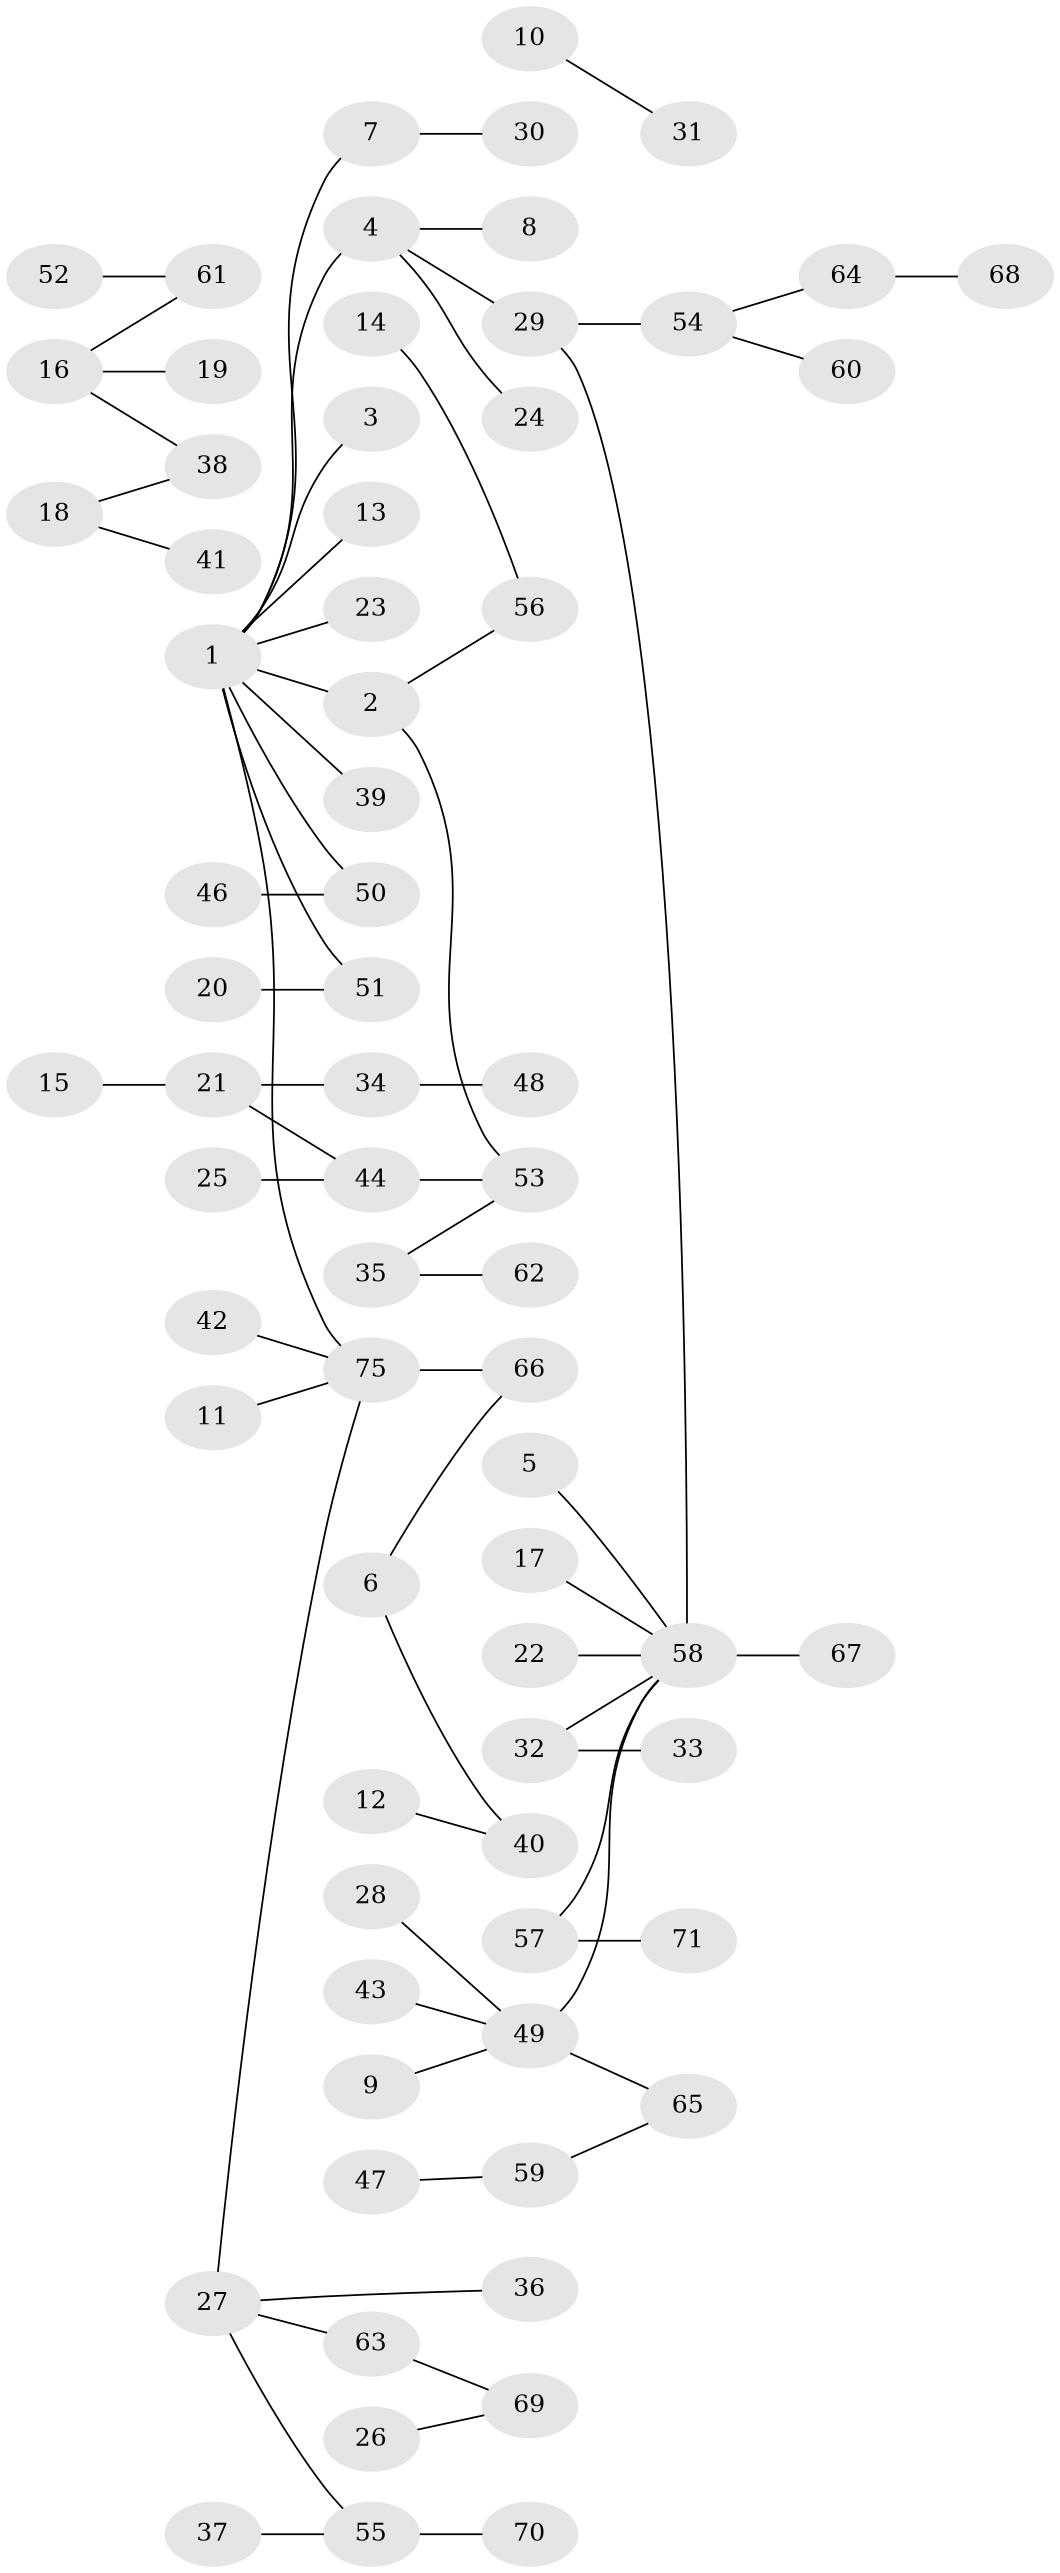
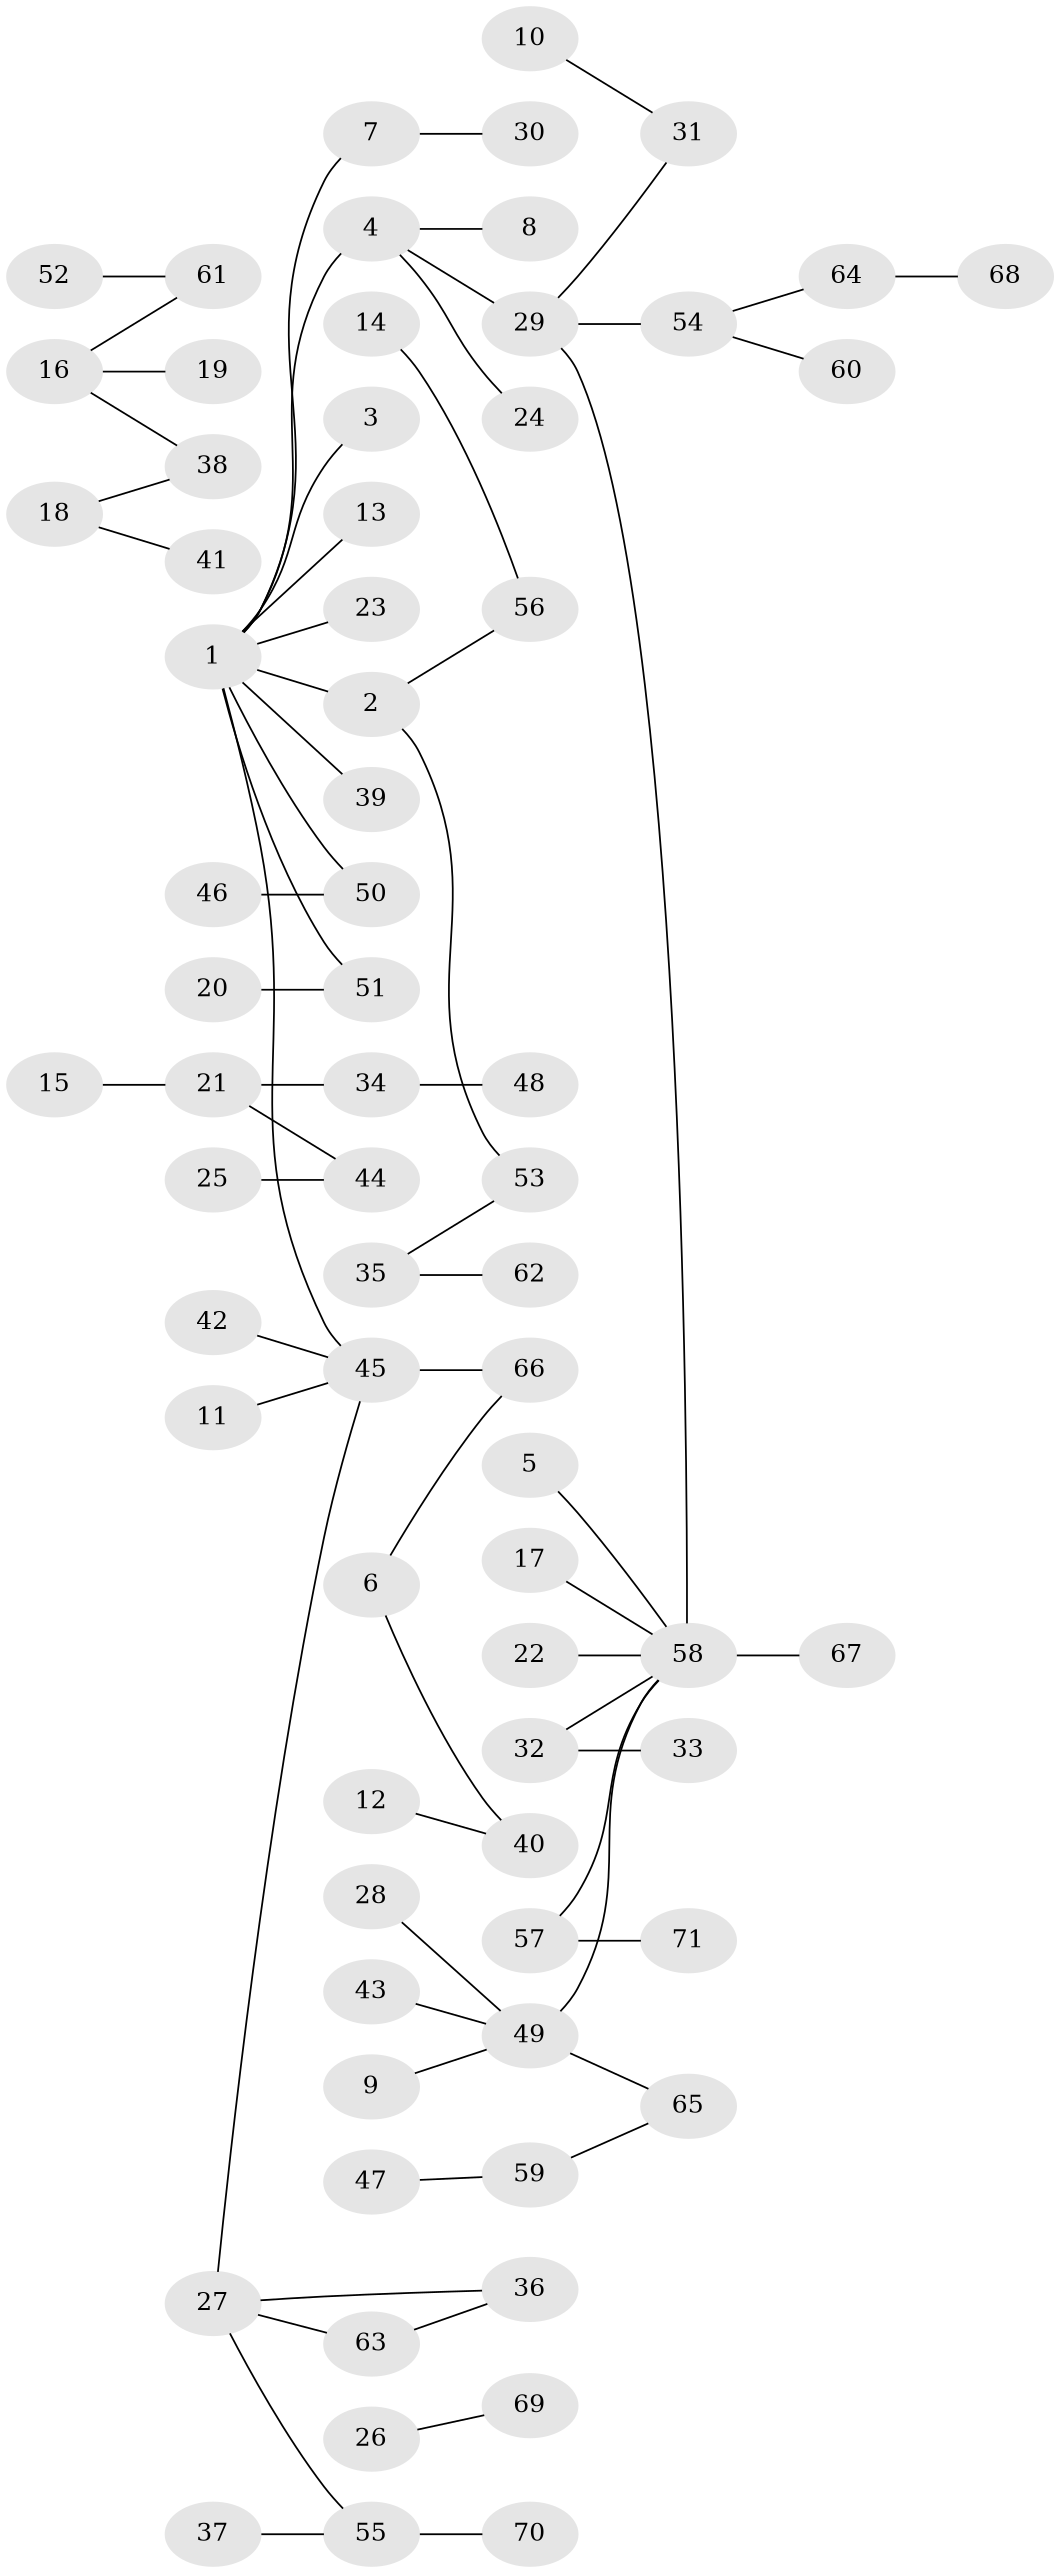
edge "31" -- "29": added
edge "44" -- "53": removed
node "75": label "75" -> "45"
edge "63" -- "69": now "63" -- "36"
